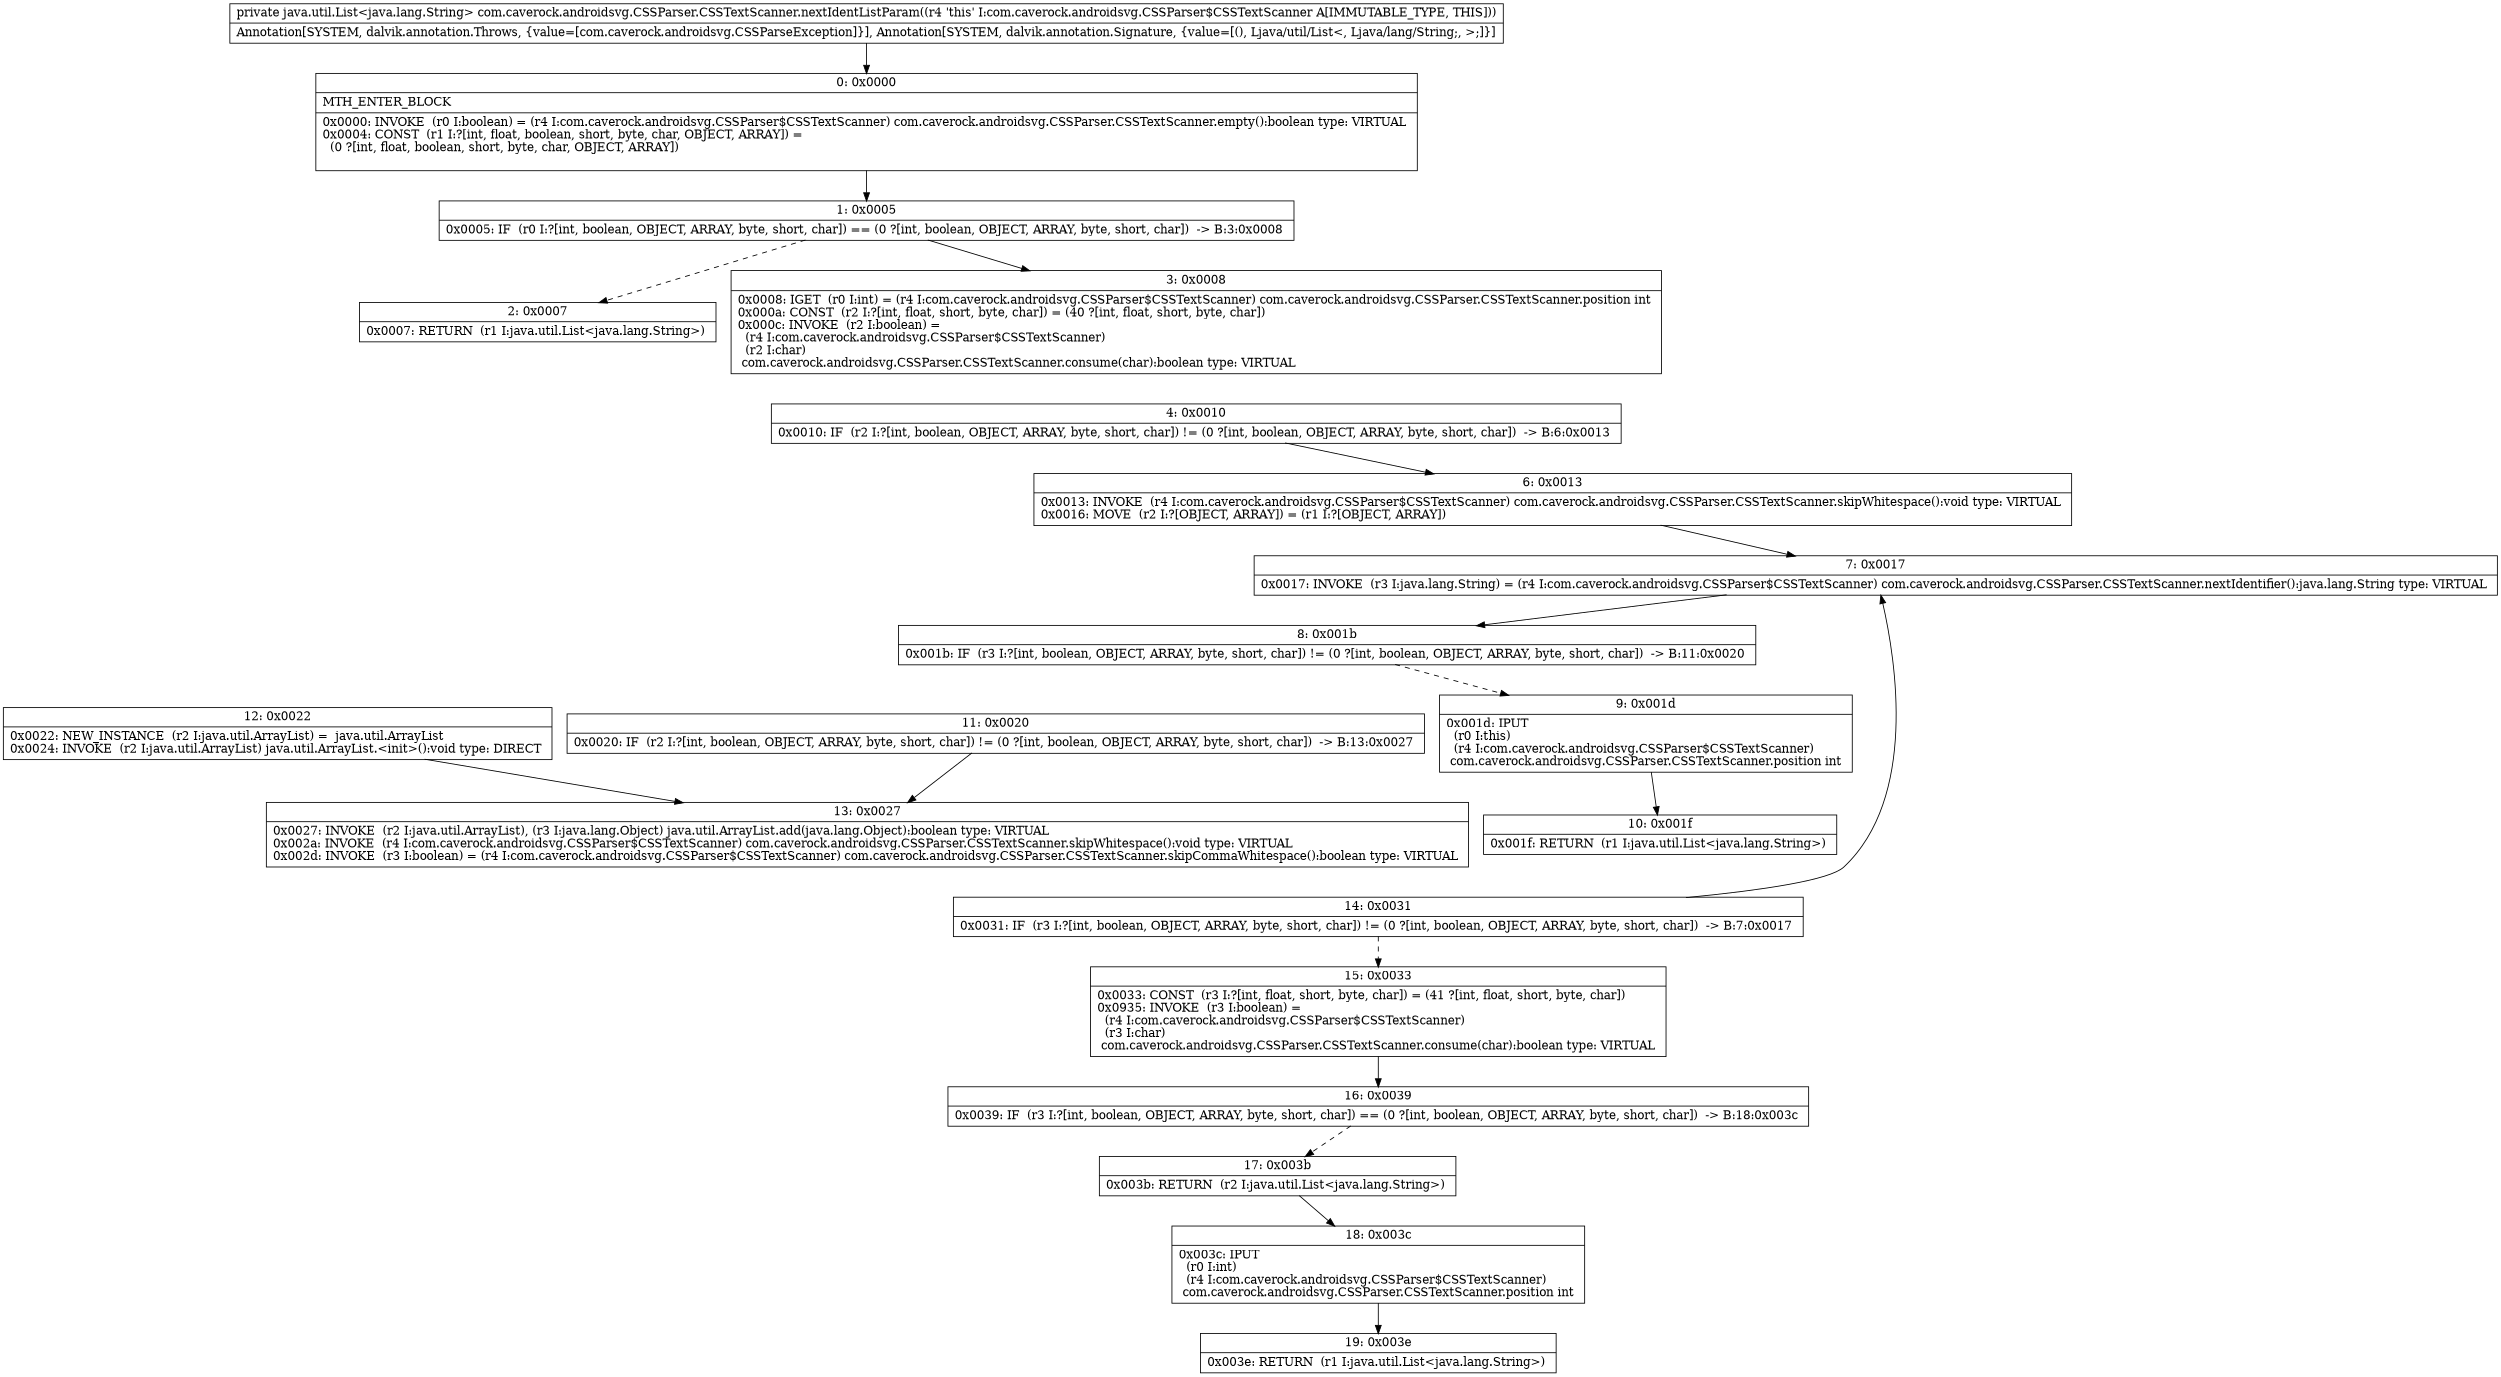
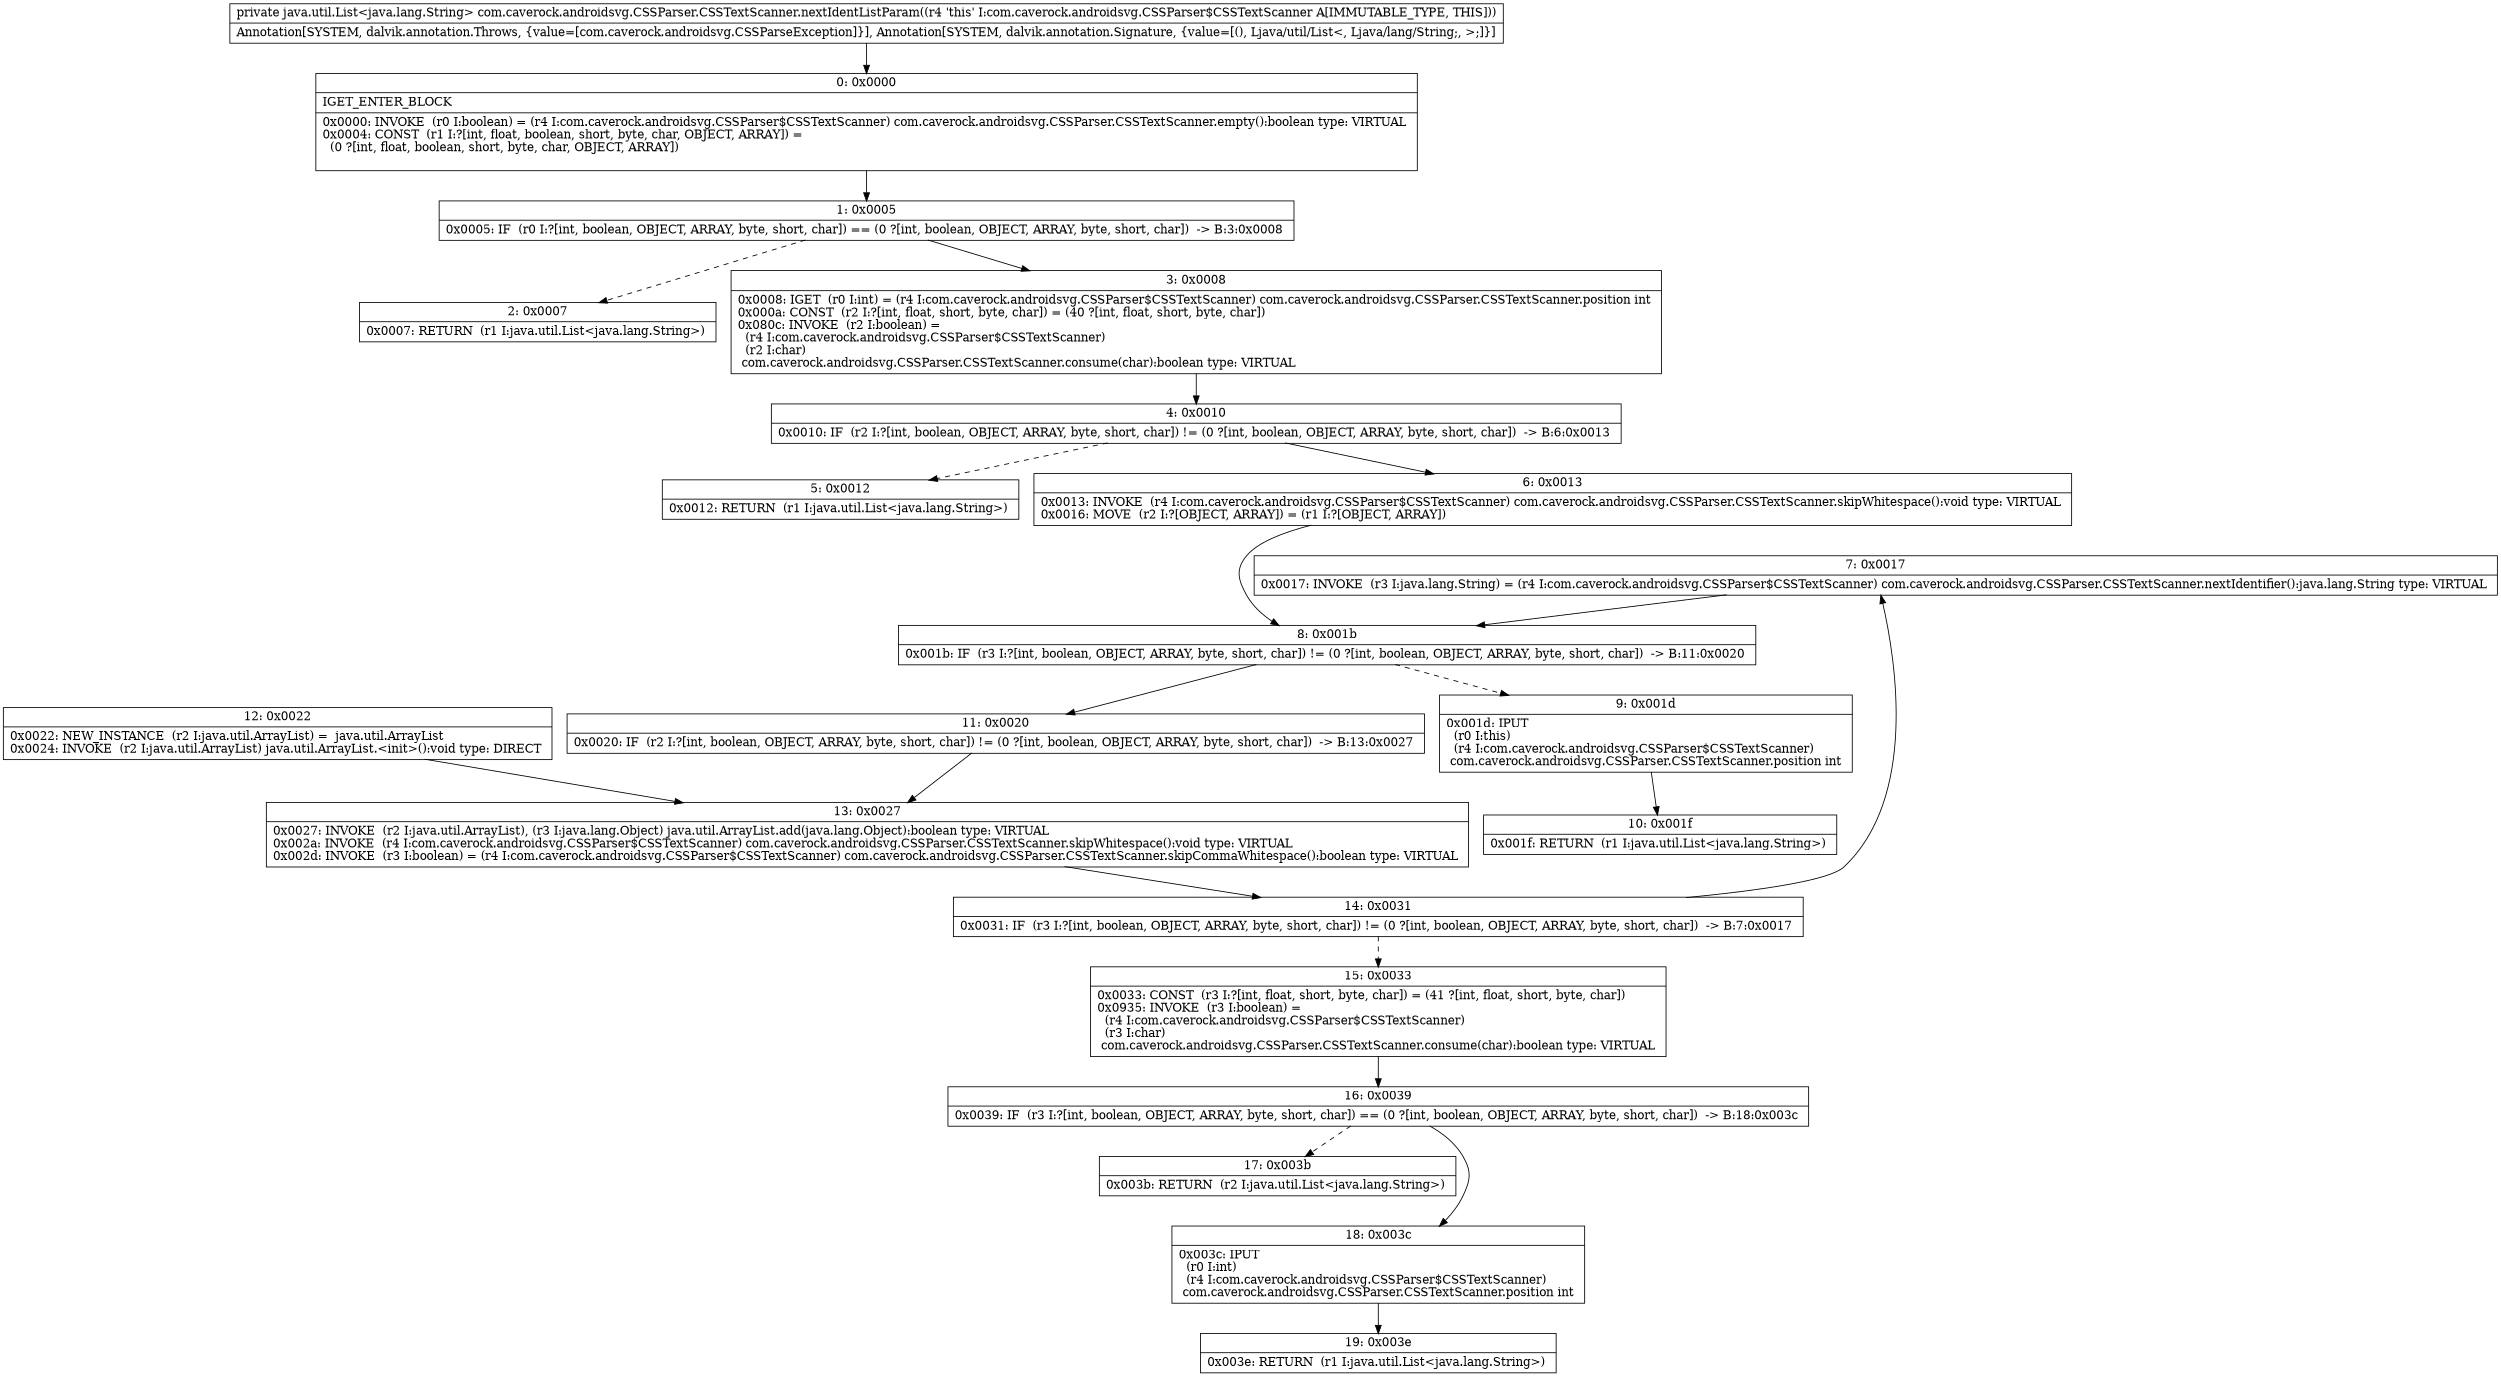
node "0: 0x0000": text "MTH_ENTER_BLOCK" -> "IGET_ENTER_BLOCK"
node "3: 0x0008": text "0x000c: INVOKE  (r2 I:boolean) =" -> "0x080c: INVOKE  (r2 I:boolean) ="
edge "3: 0x0008" -> "4: 0x0010": added
node "5: 0x0012": added
edge "6: 0x0013" -> "7: 0x0017": now "6: 0x0013" -> "8: 0x001b"
edge "8: 0x001b" -> "11: 0x0020": added
edge "13: 0x0027" -> "14: 0x0031": added
edge "17: 0x003b" -> "18: 0x003c": now "16: 0x0039" -> "18: 0x003c"
